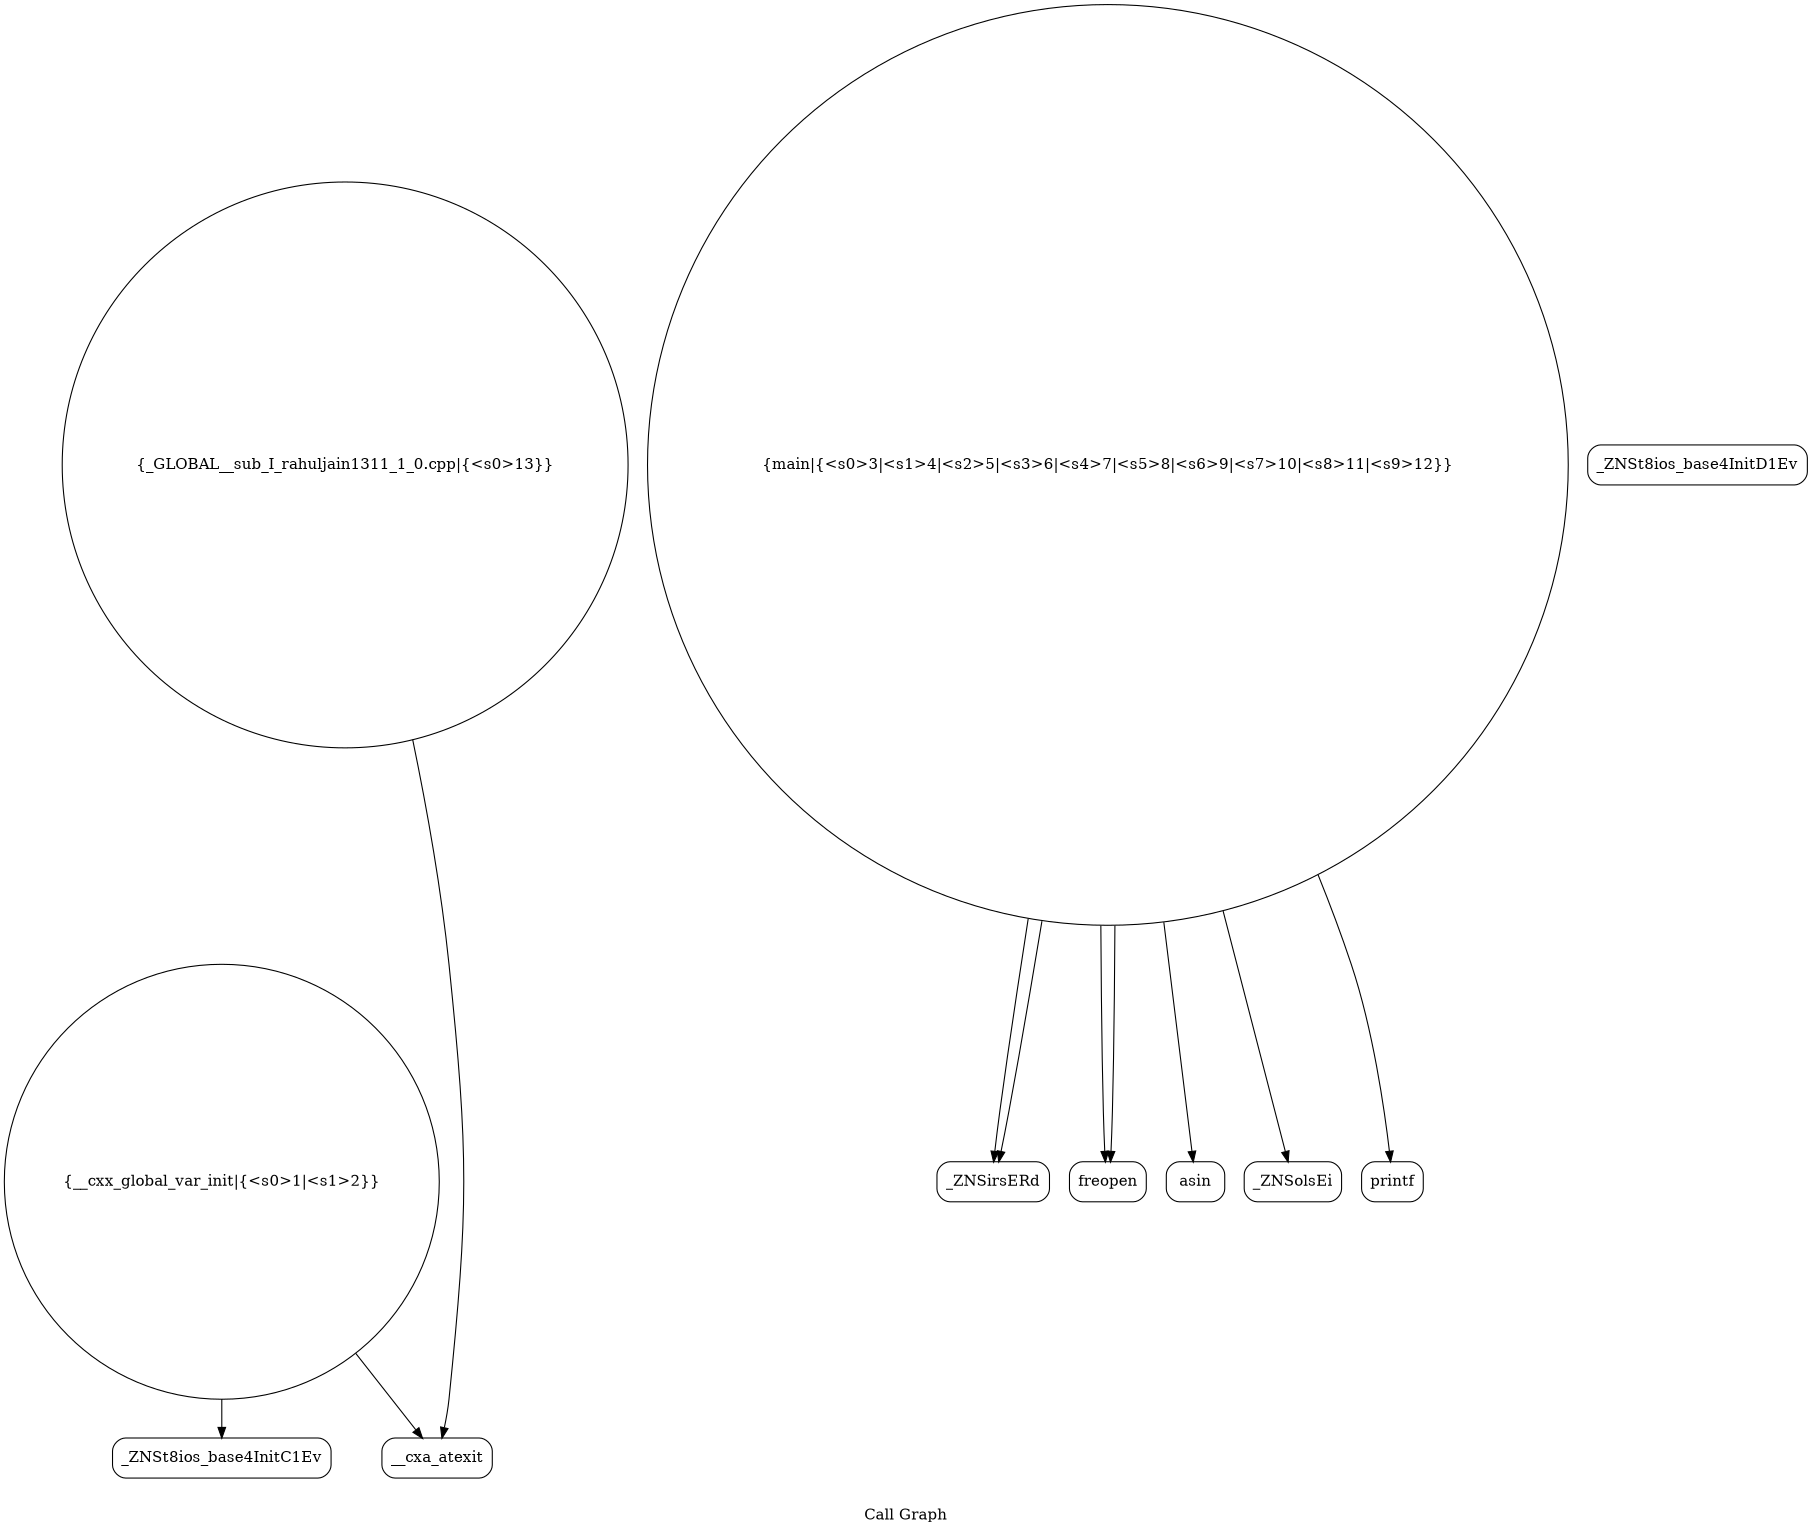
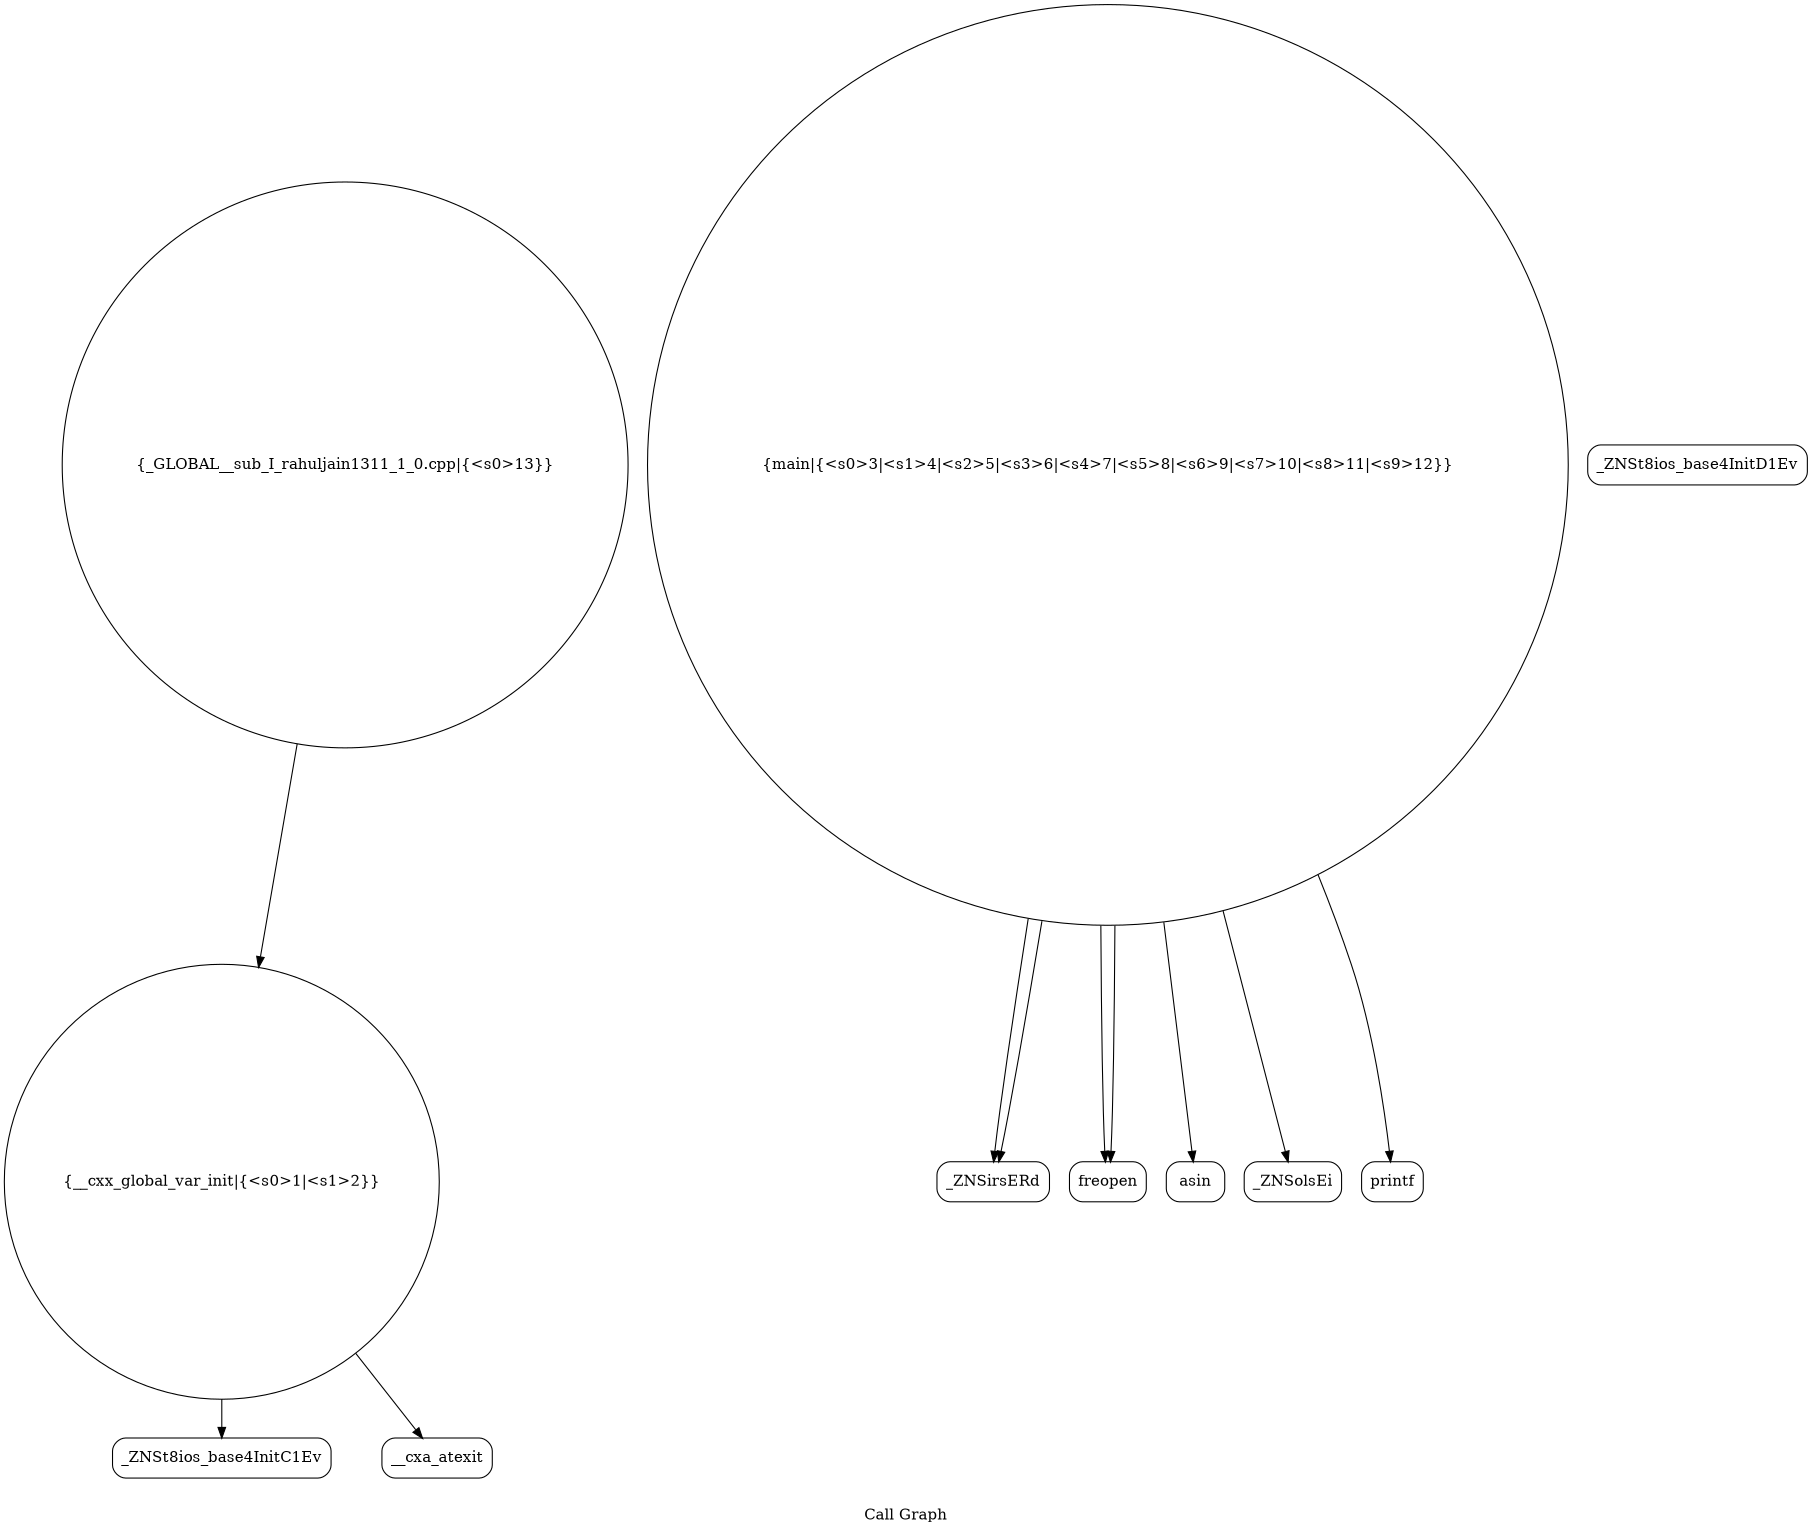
edge "{_GLOBAL__sub_I_rahuljain1311_1_0.cpp|{<s0>13}}" -> "__cxa_atexit": now "{_GLOBAL__sub_I_rahuljain1311_1_0.cpp|{<s0>13}}" -> "{__cxx_global_var_init|{<s0>1|<s1>2}}"
